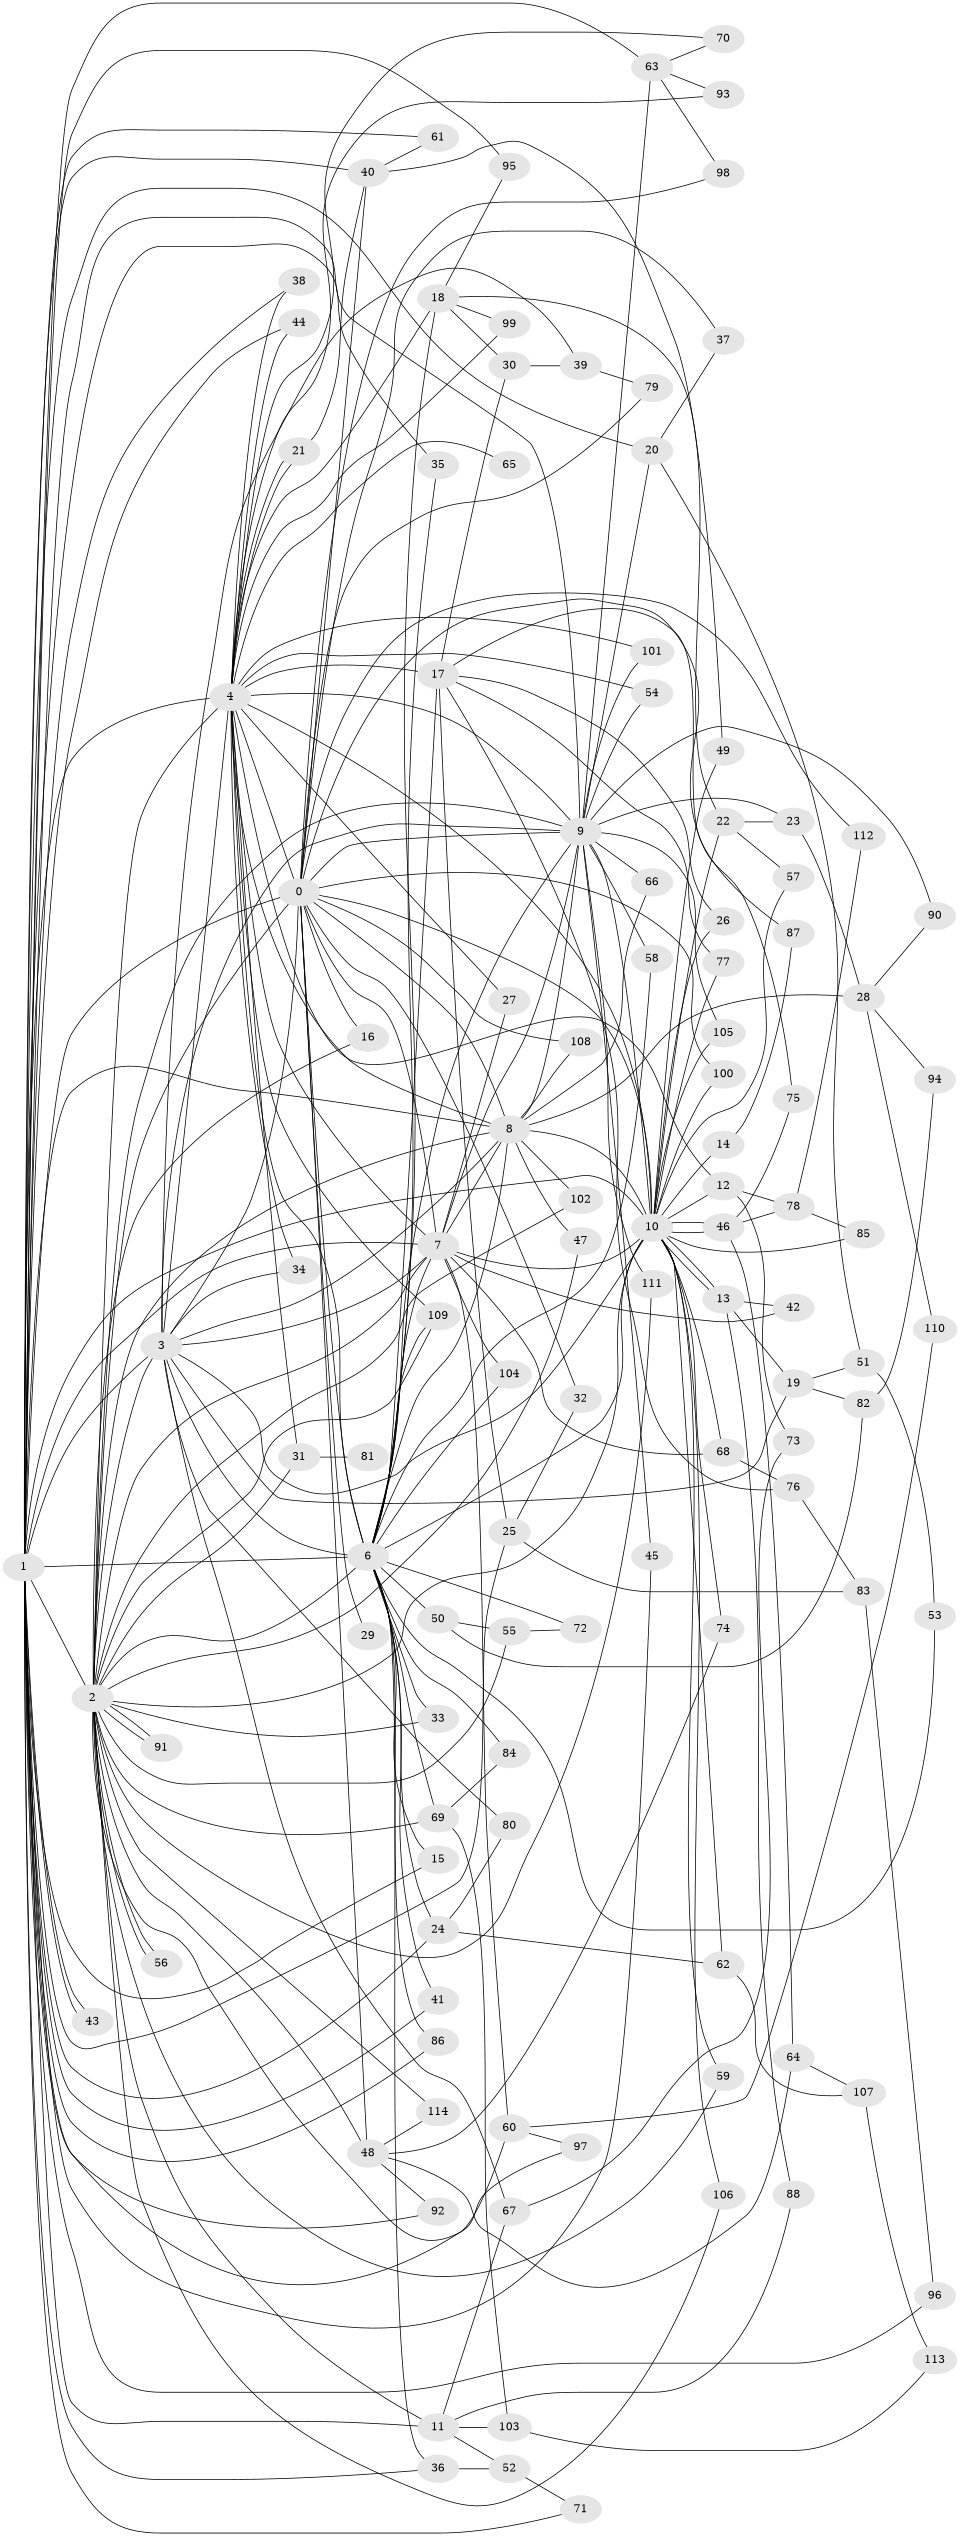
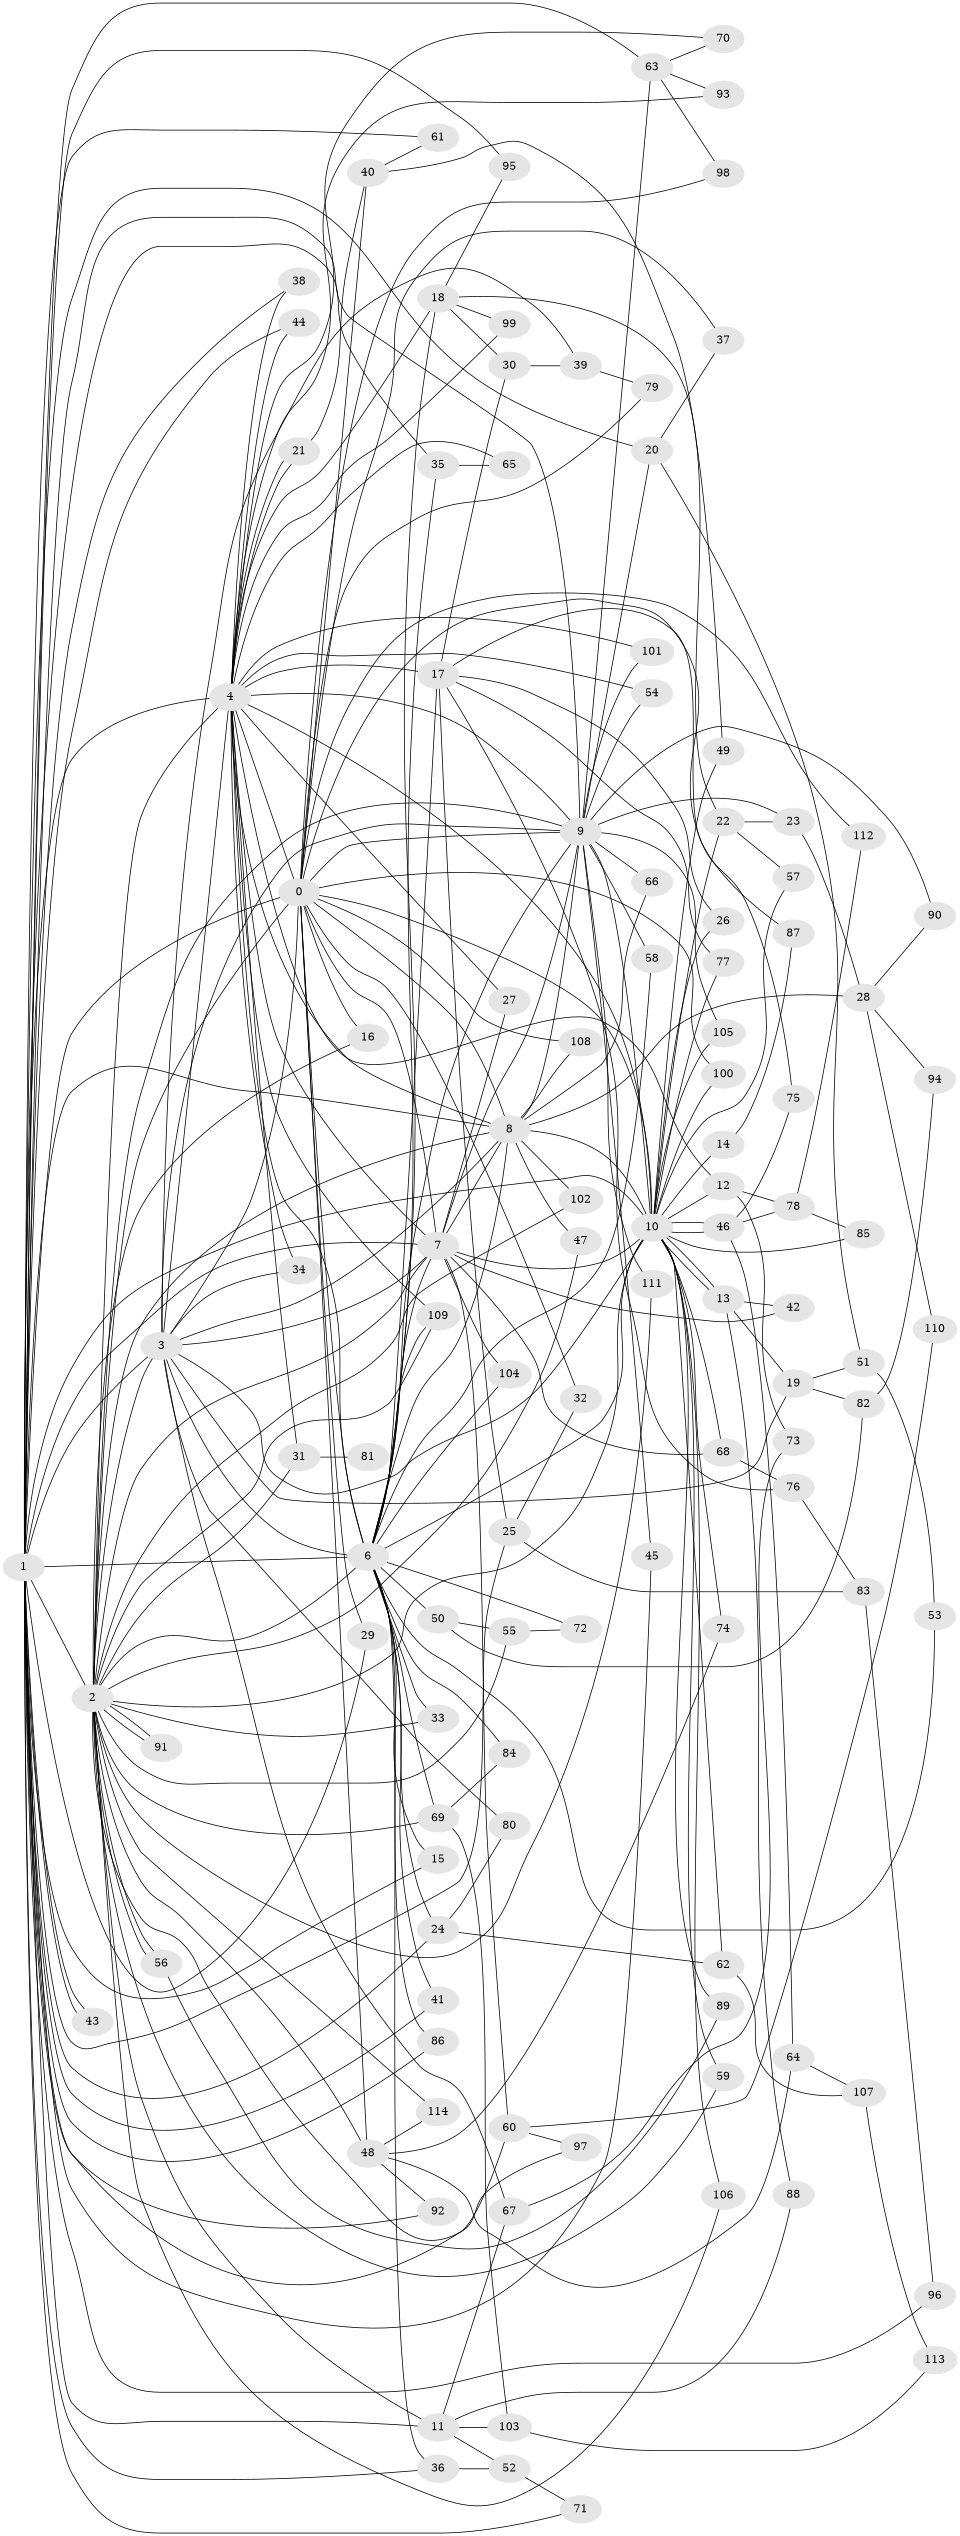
edge "35" -- "65": added
edge "40" -- "1": now "29" -- "1"
node "89": added
